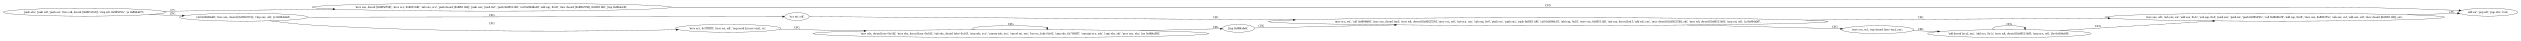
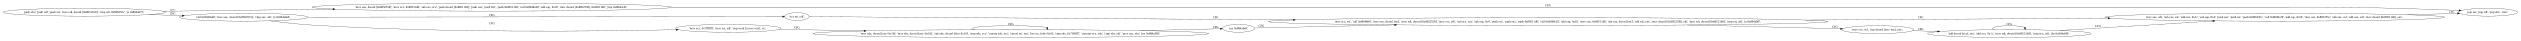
node "'add esi', 'pop edi', 'pop ebx', 'retn',": label "'add esi', 'pop edi', 'pop ebx', 'retn'," -> "'pop esi', 'pop edi', 'pop ebx', 'retn',"
node "'jmp 0x804a0a8',": label "'jmp 0x804a0a8'," -> "'eax 0x804a0a8',"
